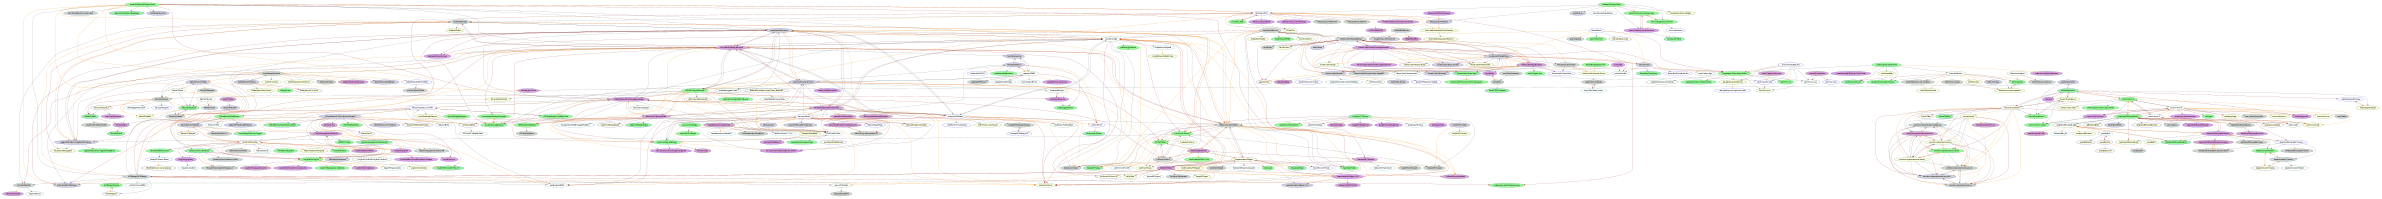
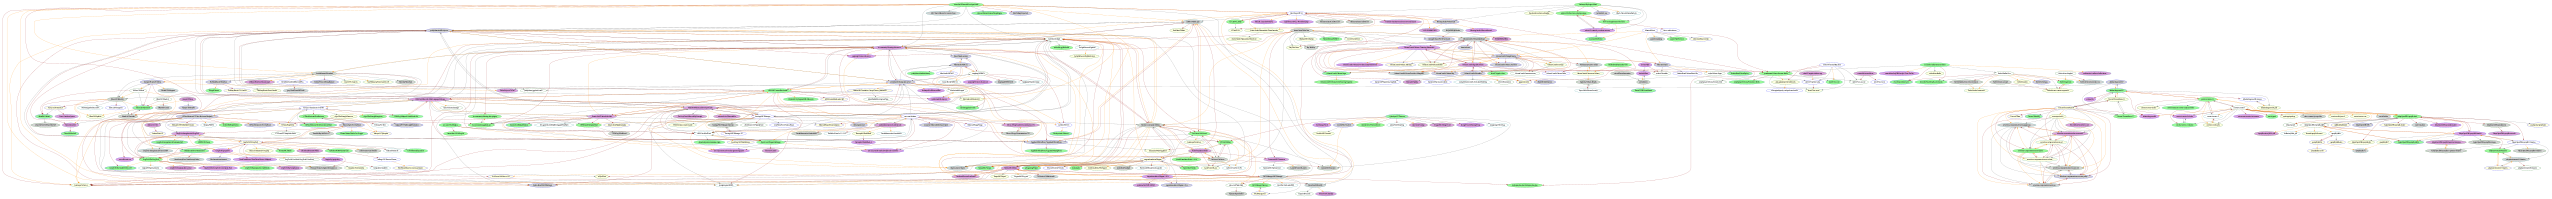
edge "Blessing-Studio/MinecraftLaunch" -> "Blessing-Studio/WonderLab": reversed
